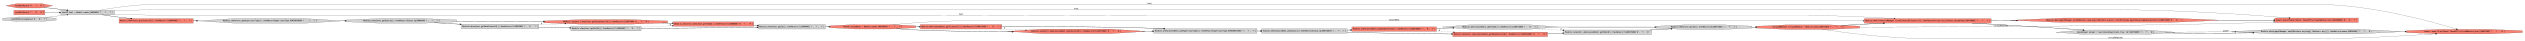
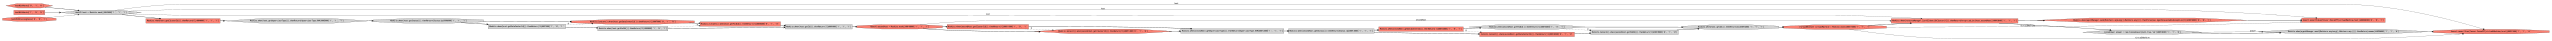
node "HostVO host = Mockito.mock()@@@3@@@['1', '1', '1']": shape box -> hexagon
node "testWithFailingFence['0', '0', '1']": fillcolor lightgrey -> salmon
